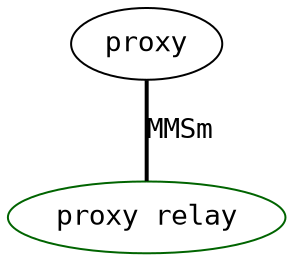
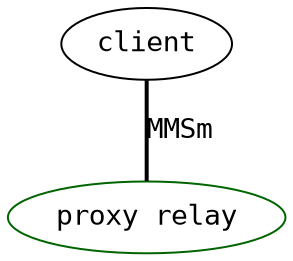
node "proxy": label "proxy" -> "client"
